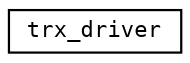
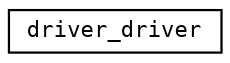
node "trx_driver": label "trx_driver" -> "driver_driver"
